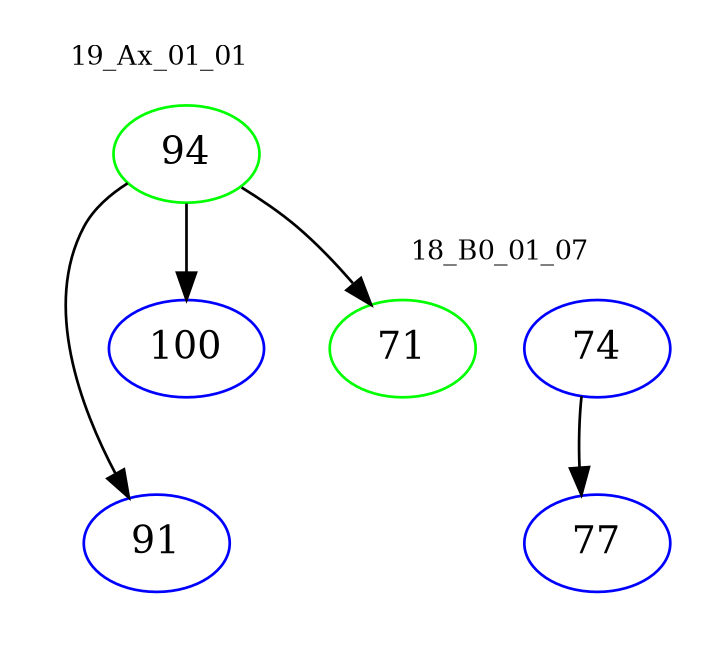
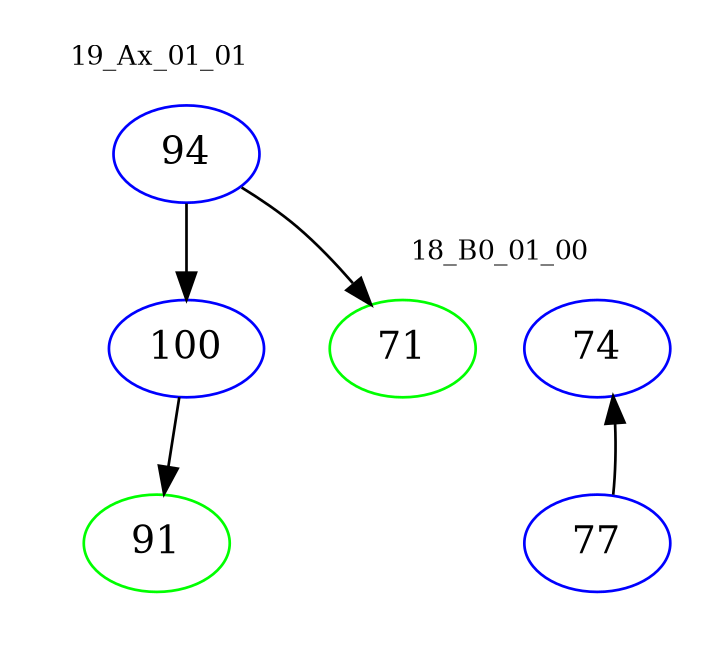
node "94": color green -> blue
cluster "18_B0_01_07": label "18_B0_01_07" -> "18_B0_01_00"
edge "94" -> "91": now "100" -> "91"
edge "74" -> "77": reversed
node "91": color blue -> green
